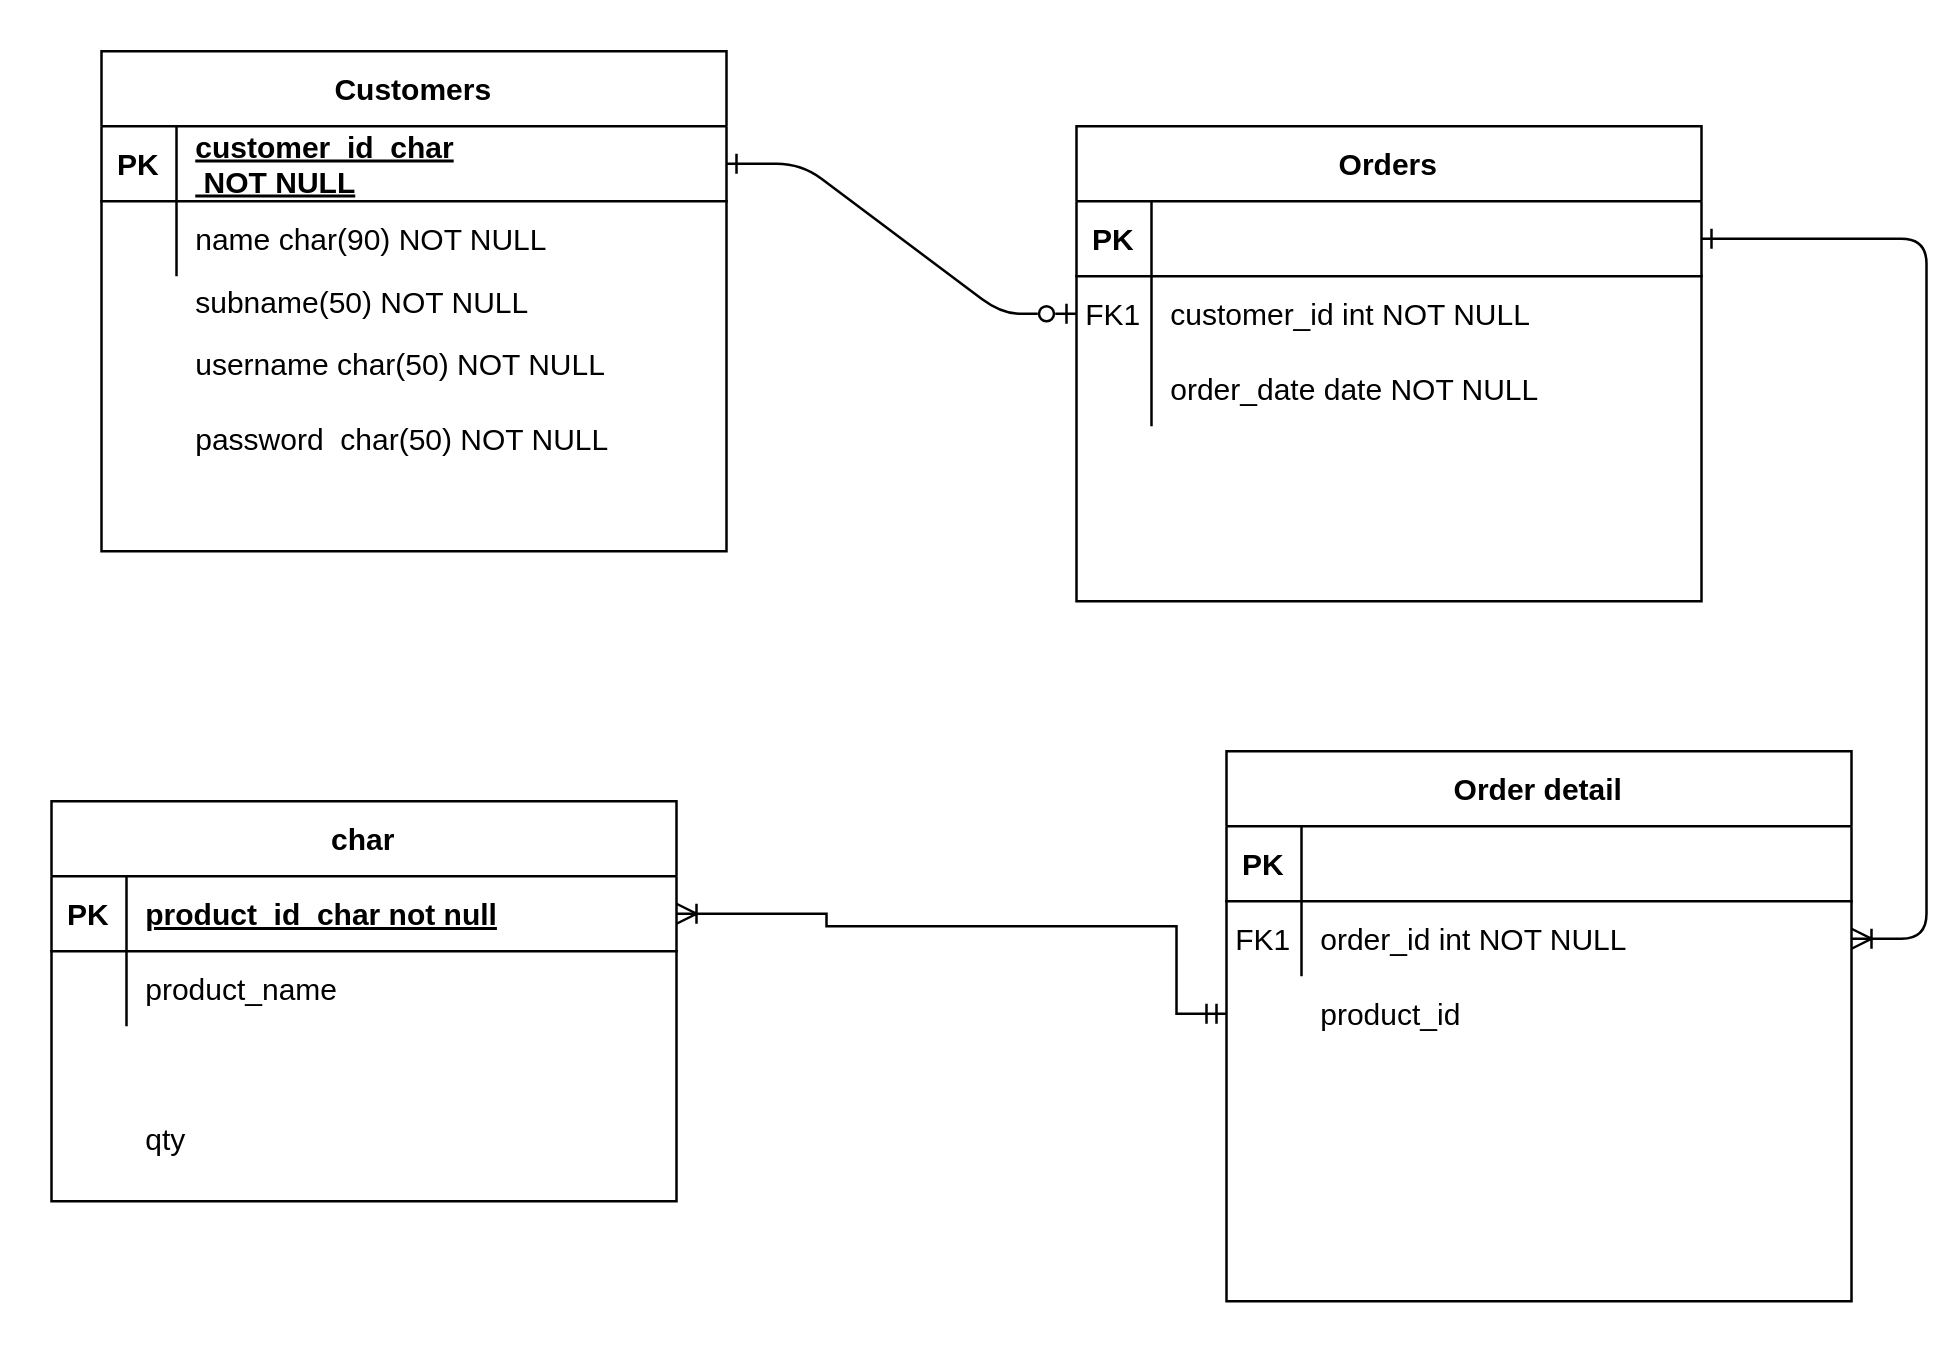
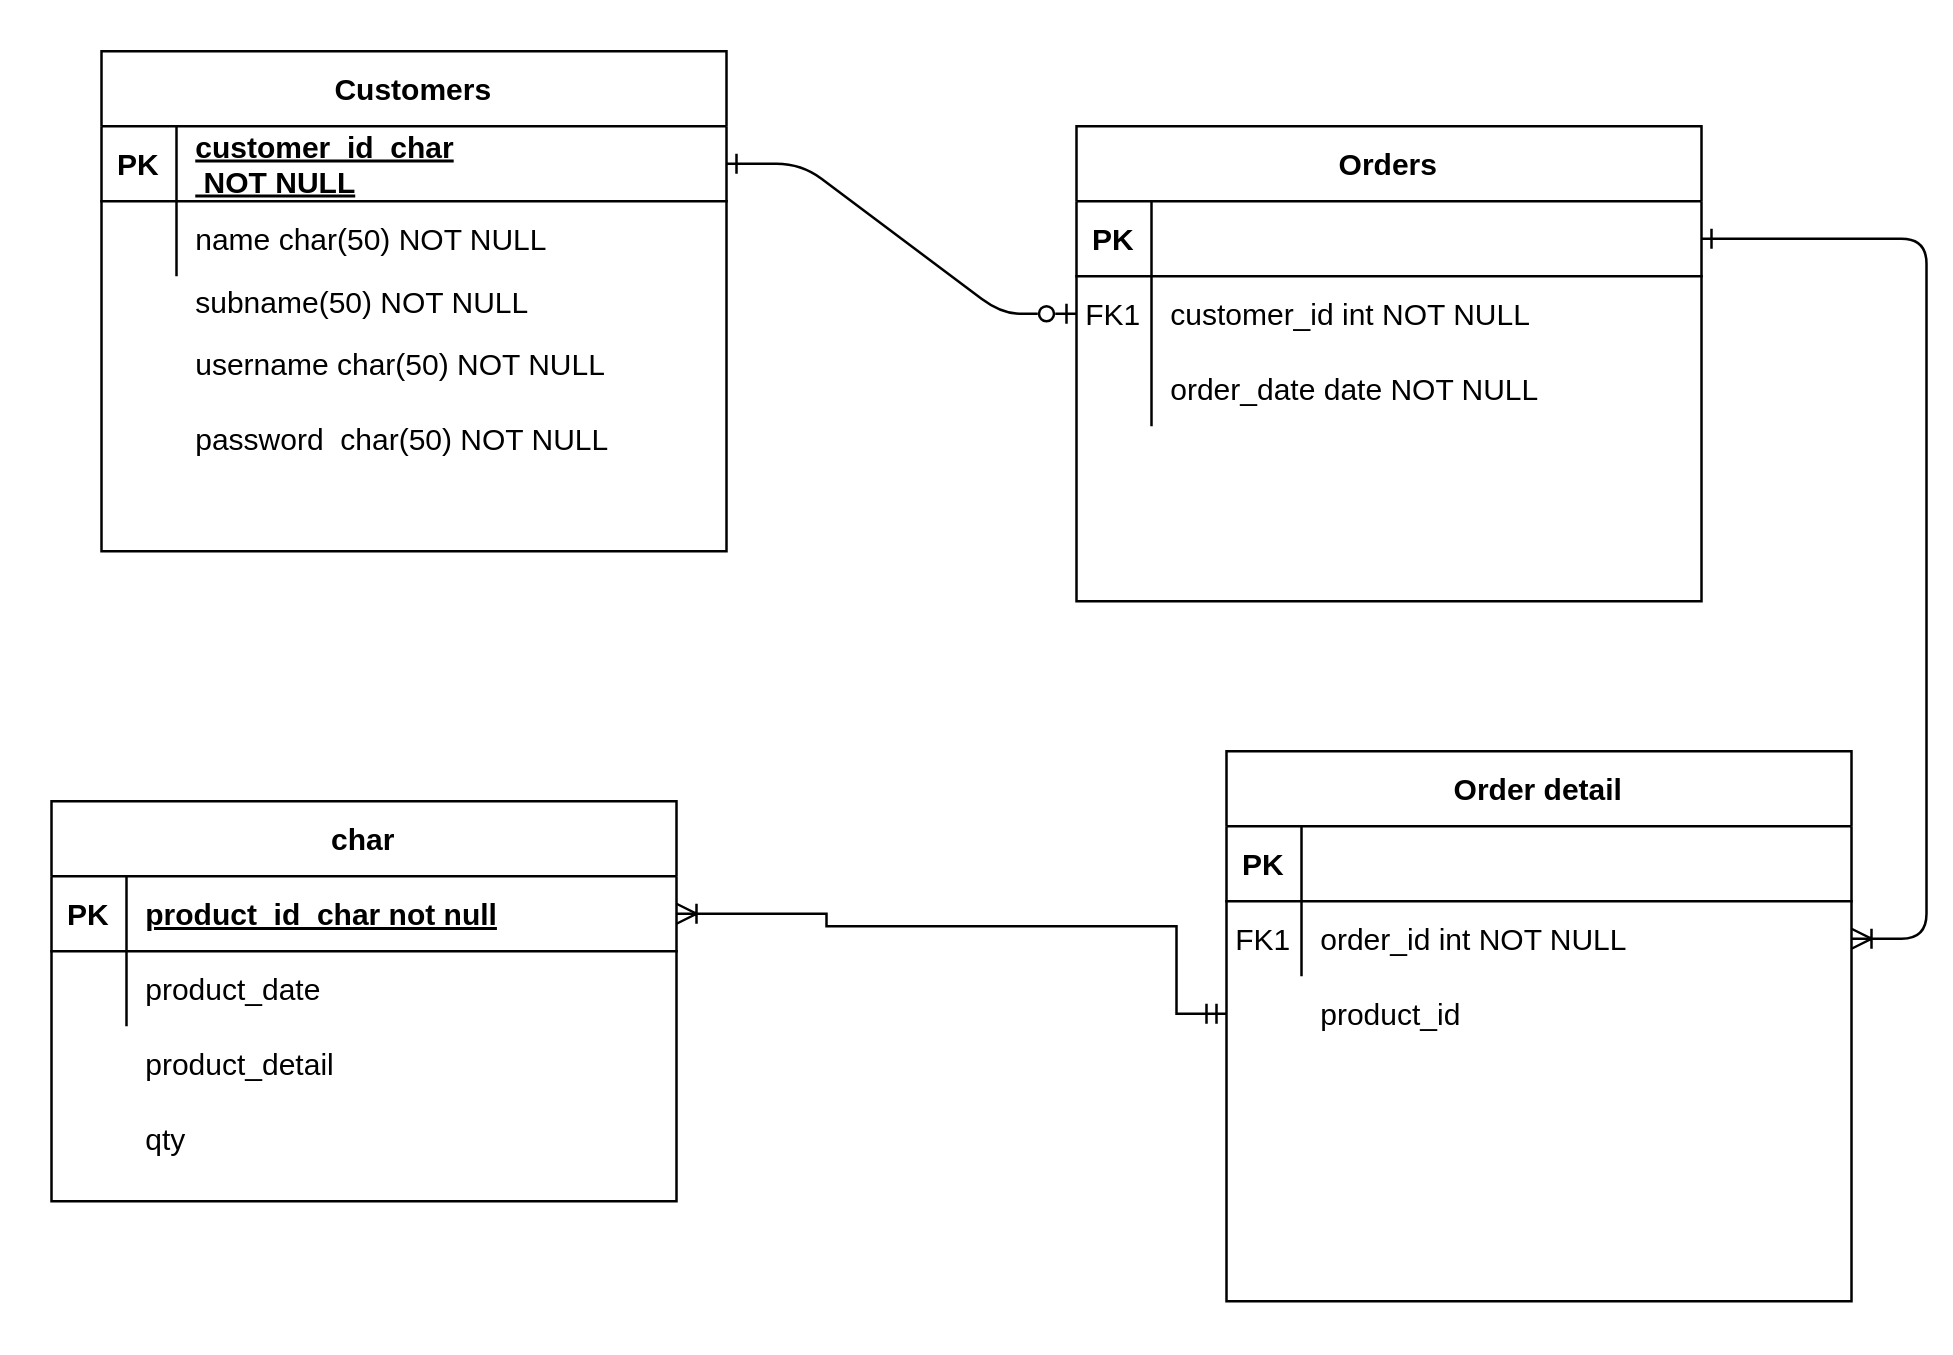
node "name char(90) NOT NULL": label "name char(90) NOT NULL" -> "name char(50) NOT NULL"
node "product_name": label "product_name" -> "product_date"
node "product_detail": added
